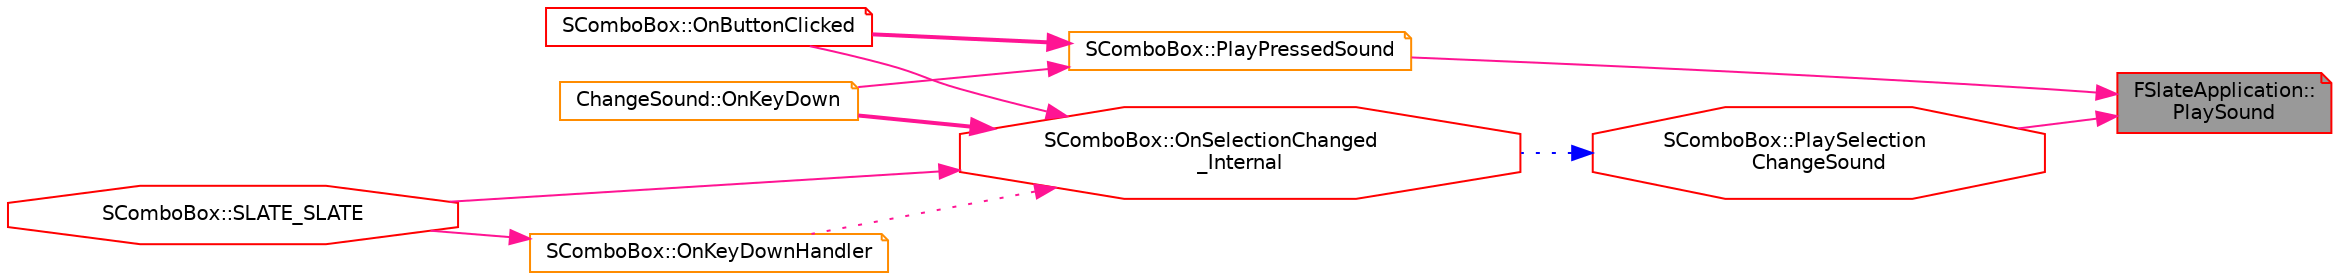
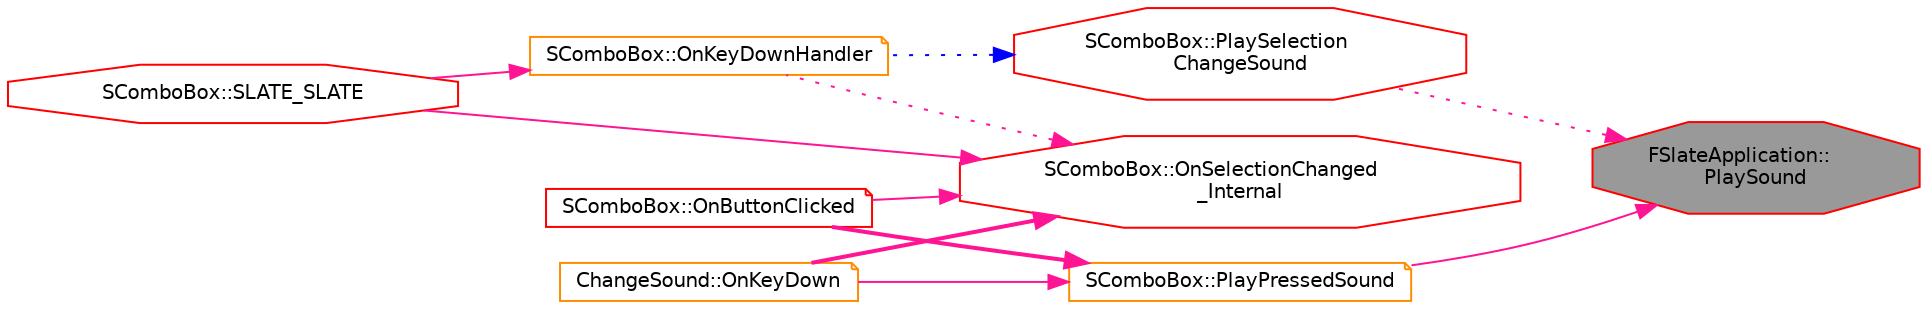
node "FSlateApplication:: PlaySound": shape note -> octagon
edge "SComboBox::PlaySelection ChangeSound" -> "FSlateApplication:: PlaySound": style solid -> dotted
edge "SComboBox::OnSelectionChanged _Internal" -> "SComboBox::PlaySelection ChangeSound": now "SComboBox::OnKeyDownHandler" -> "SComboBox::PlaySelection ChangeSound"
